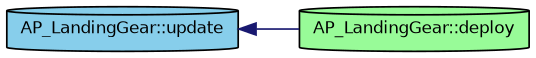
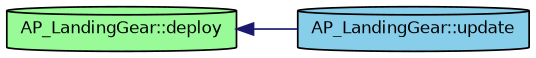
edge "AP_LandingGear::deploy" -> "AP_LandingGear::update": reversed
